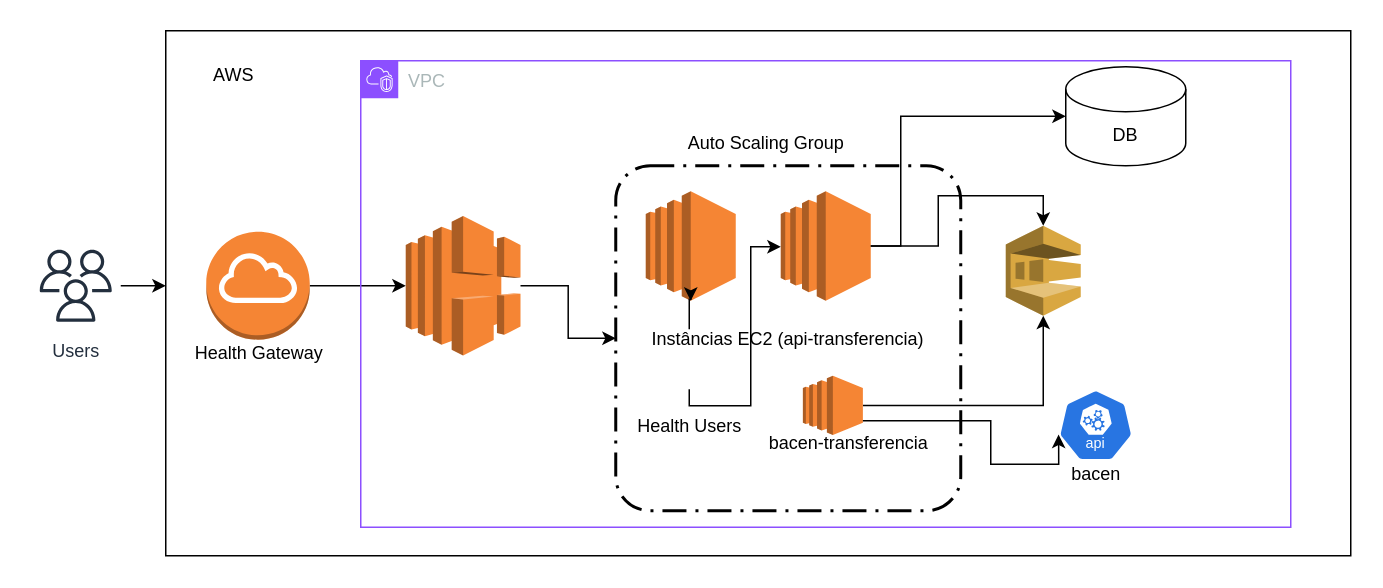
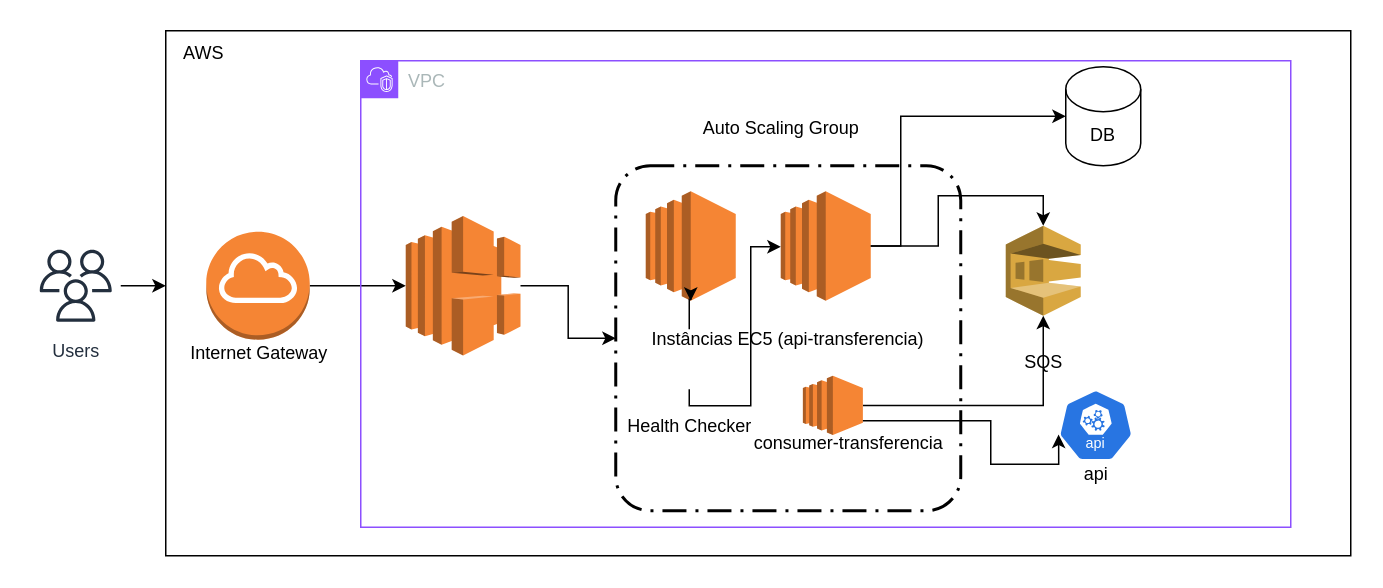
node "AWS": moved (233, 76) -> (203, 53)
node "DB": size 120x99 -> 75x99
node "Auto Scaling Group": moved (765, 143) -> (780, 128)
node "Instâncias EC2 (api-transferencia)": label "Instâncias EC2 (api-transferencia)" -> "Instâncias EC5 (api-transferencia)"
node "Health Gateway": label "Health Gateway" -> "Internet Gateway"
node "SQS": added
node "Health Users": label "Health Users" -> "Health Checker"
node "bacen-transferencia": label "bacen-transferencia" -> "consumer-transferencia"
node "bacen": label "bacen" -> "api"
